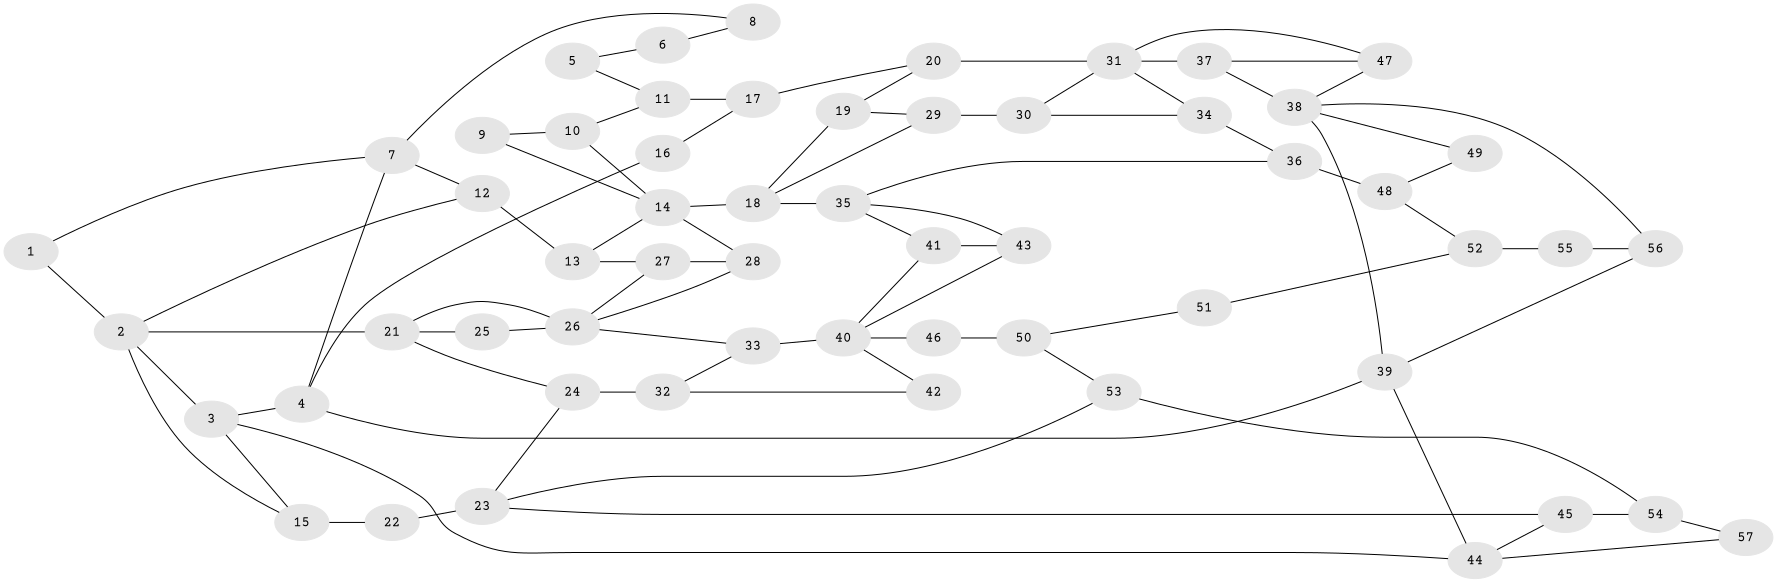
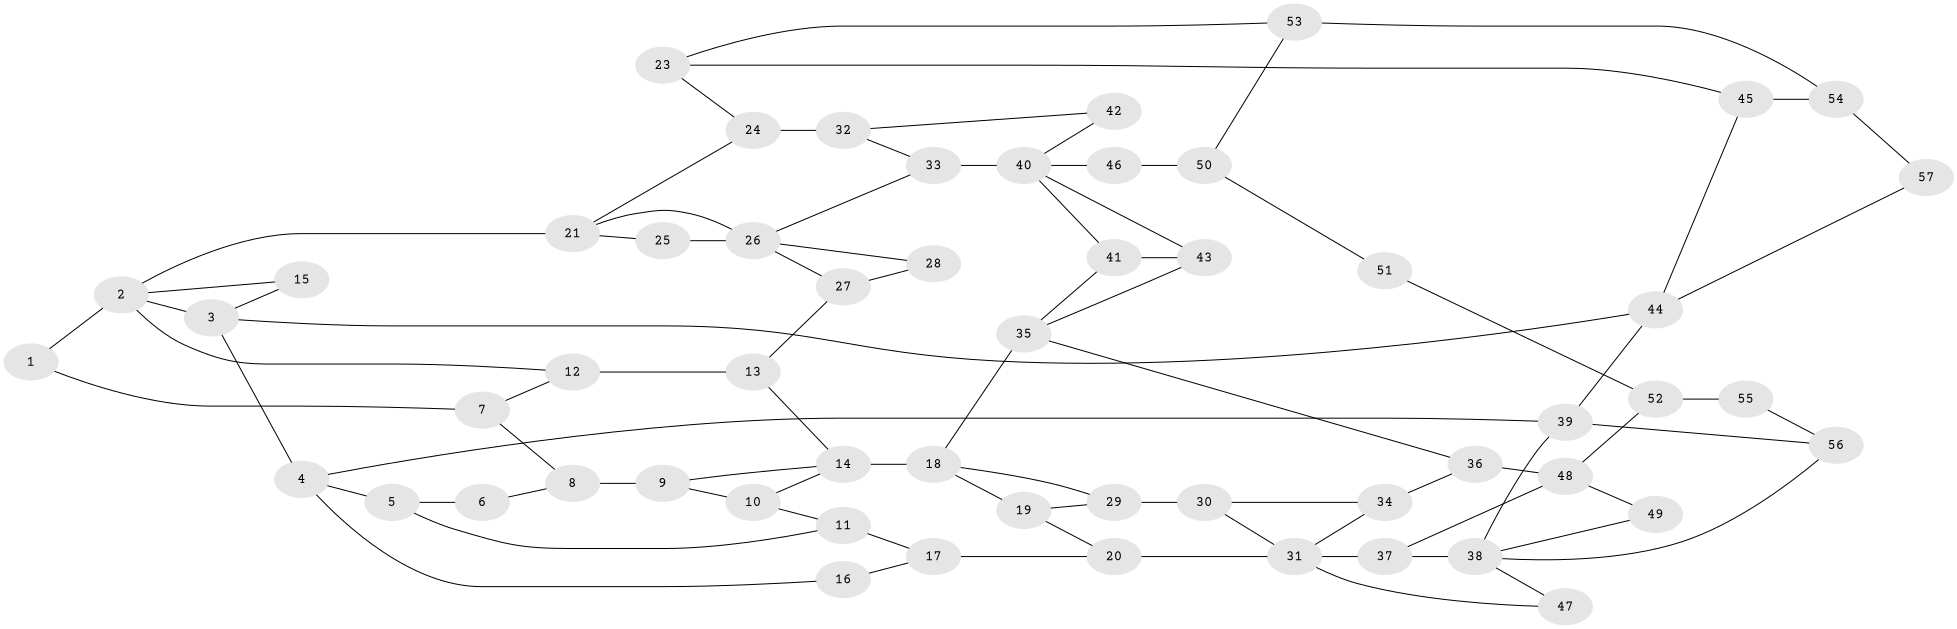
edge "37" -- "47": now "37" -- "48"
edge "14" -- "28": removed
edge "7" -- "4": now "5" -- "4"
edge "8" -- "9": added
node "22": removed
